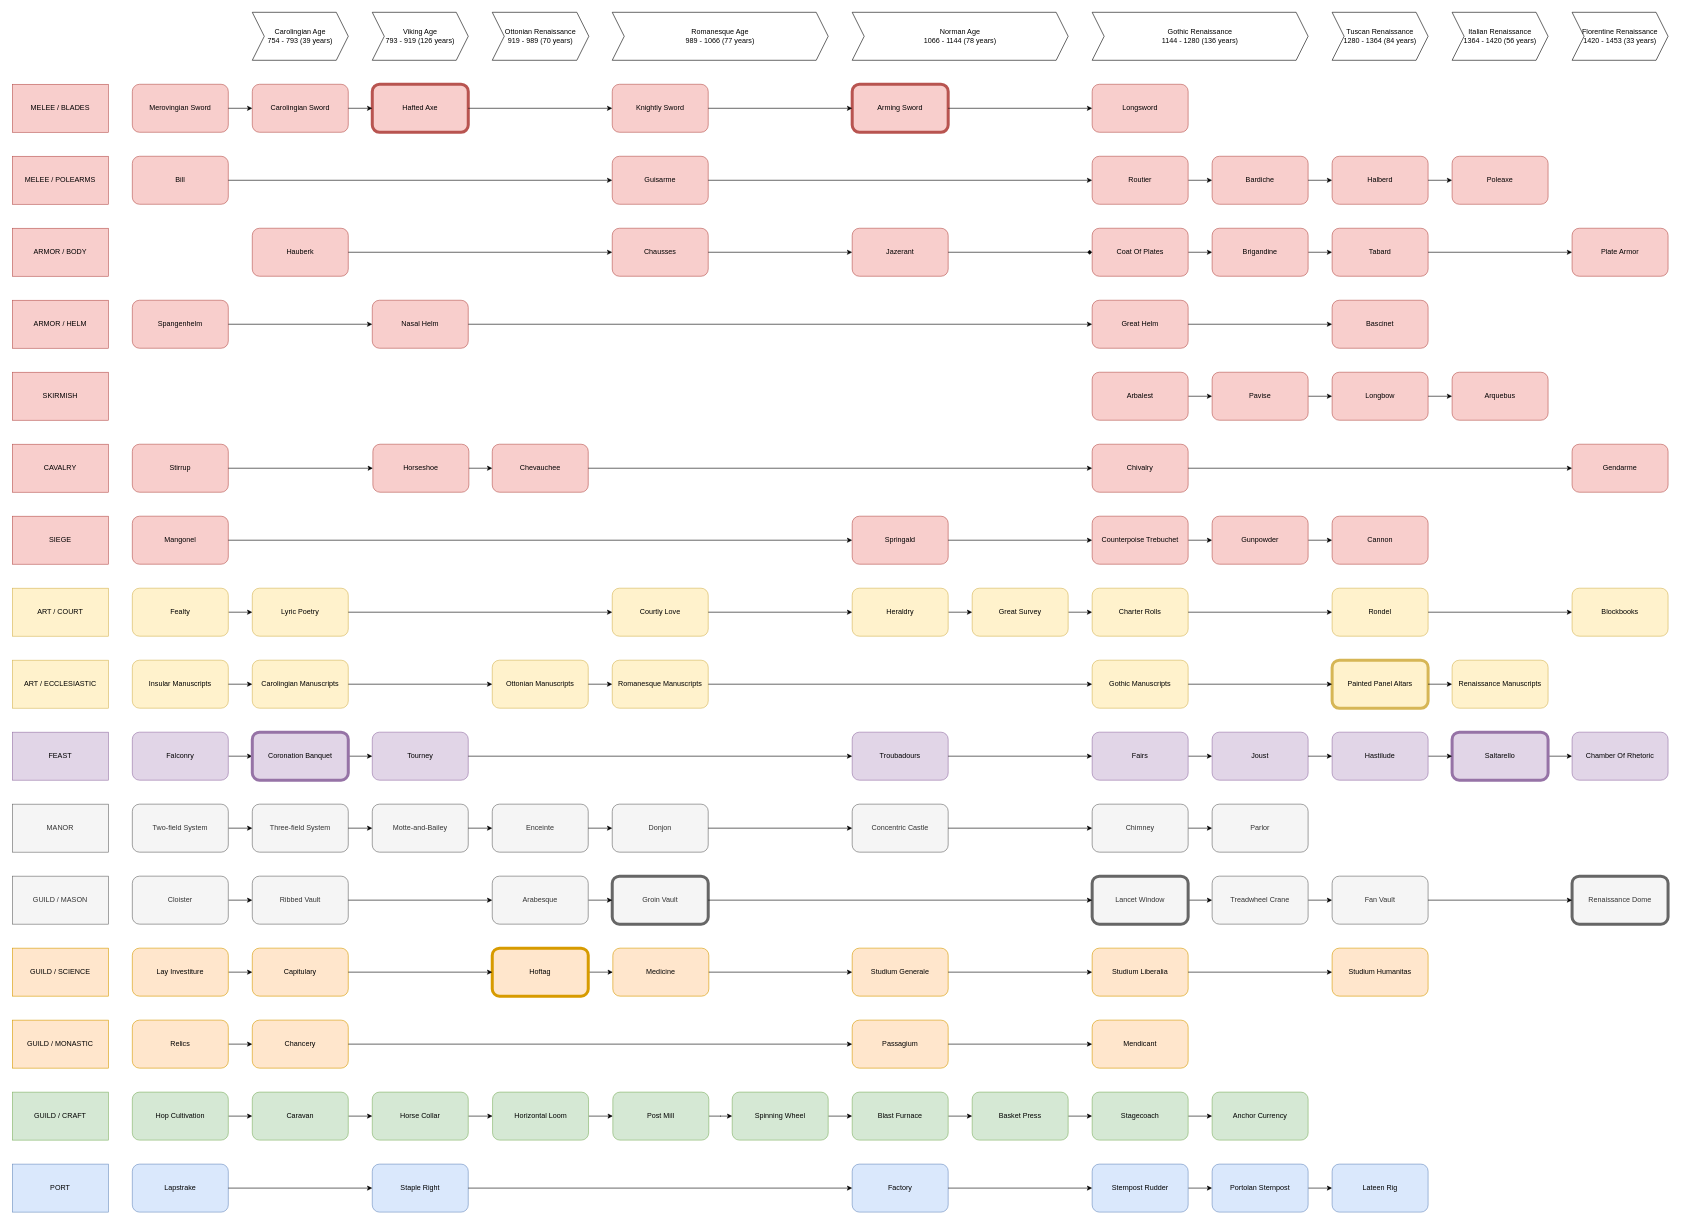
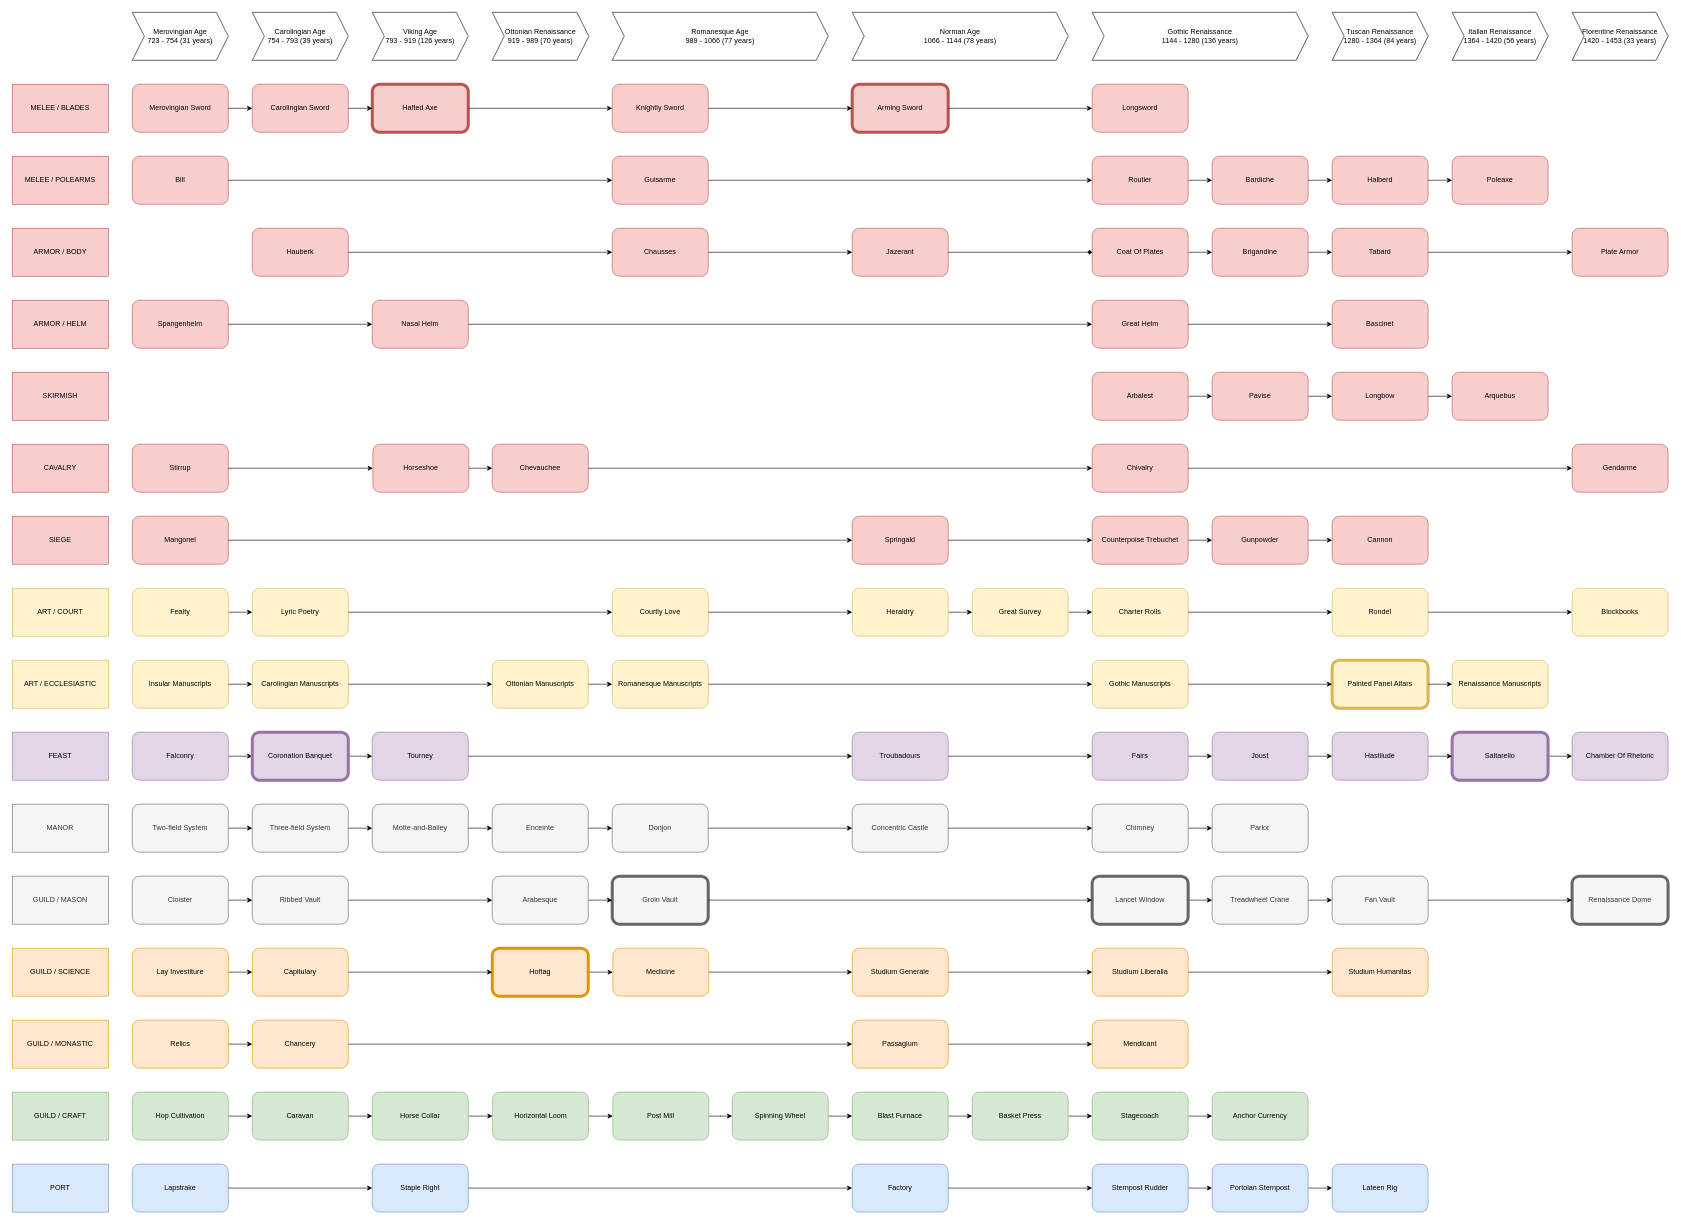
node "Merovingian Age 723 - 754 (31 years)": added
